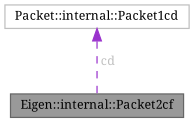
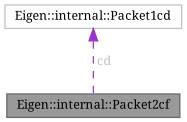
node "Packet::internal::Packet1cd": label "Packet::internal::Packet1cd" -> "Eigen::internal::Packet1cd"
